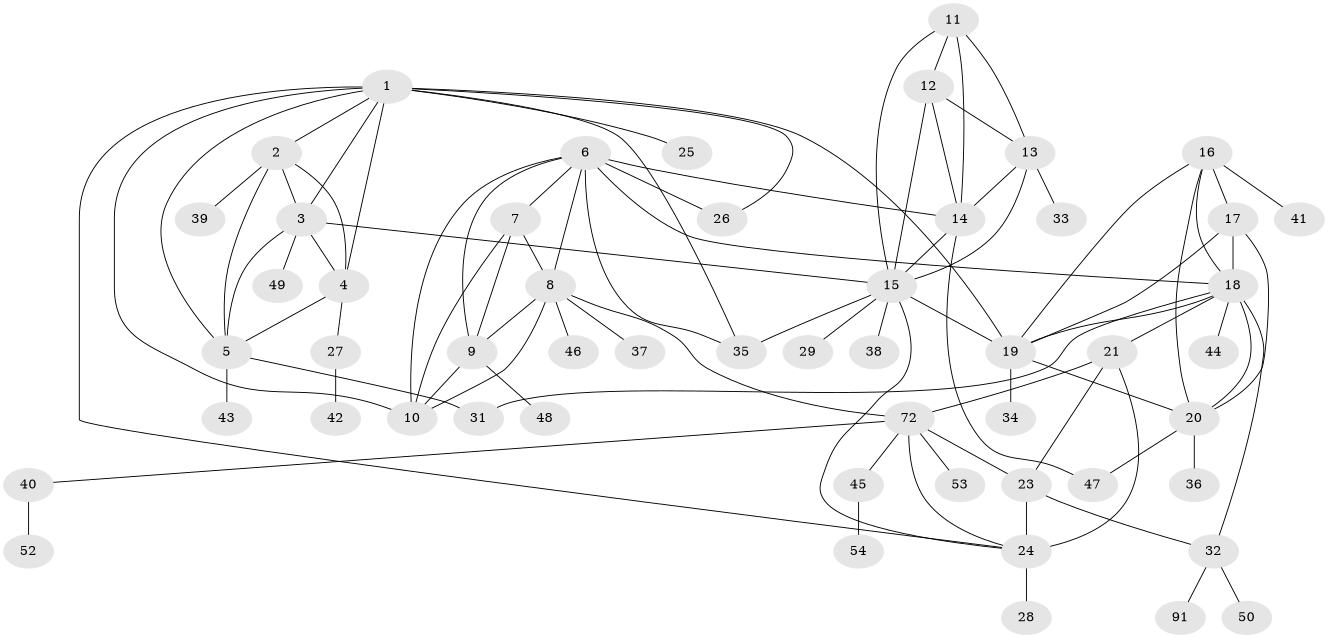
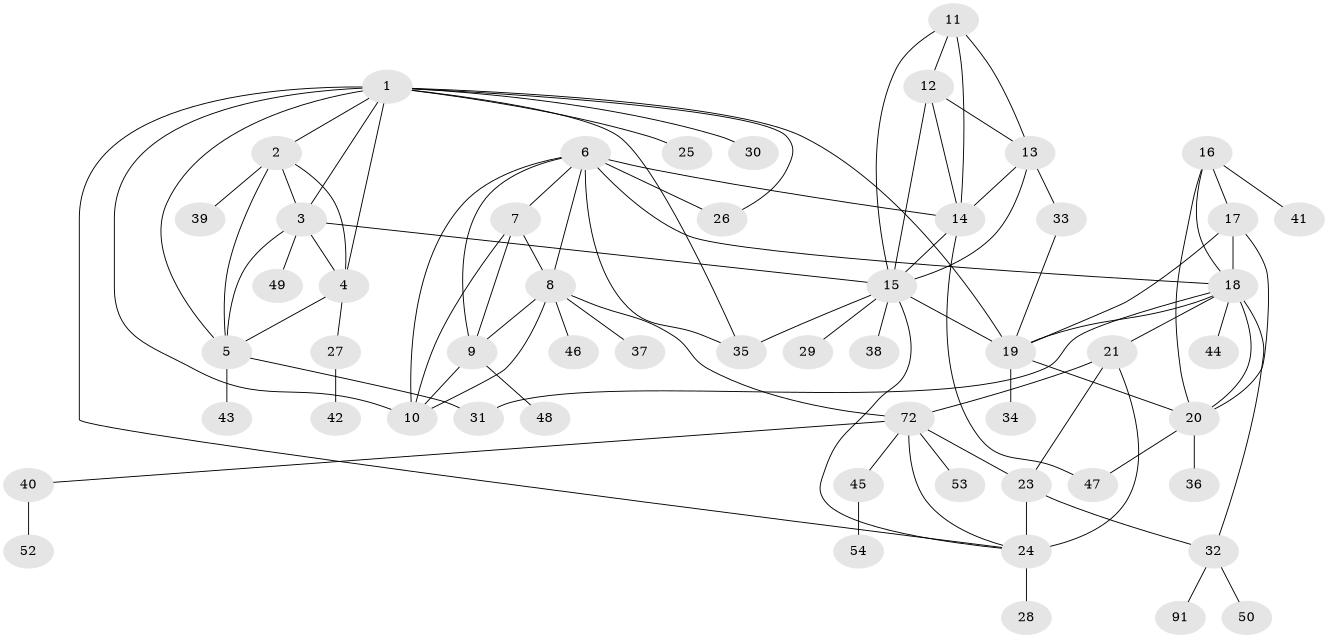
node "30": added
edge "16" -- "19": now "33" -- "19"
